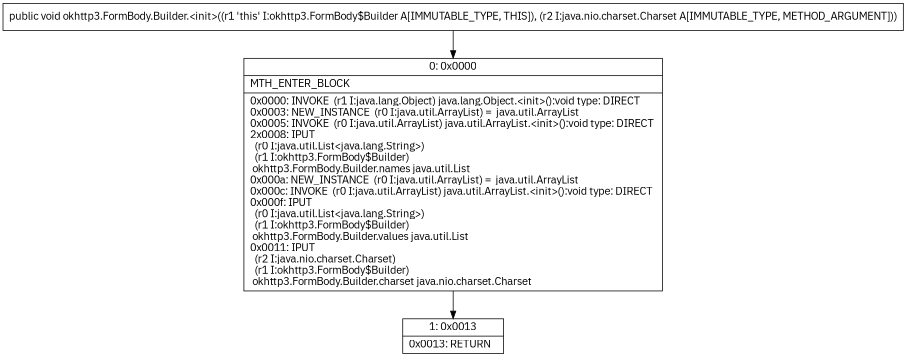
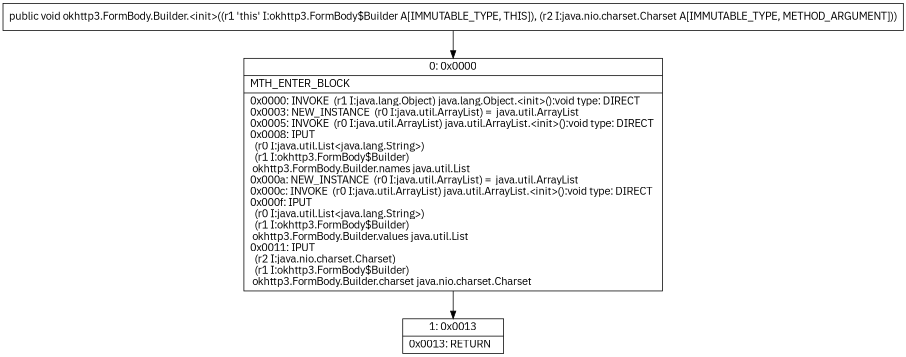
node "0: 0x0000": text "2x0008: IPUT" -> "0x0008: IPUT"
